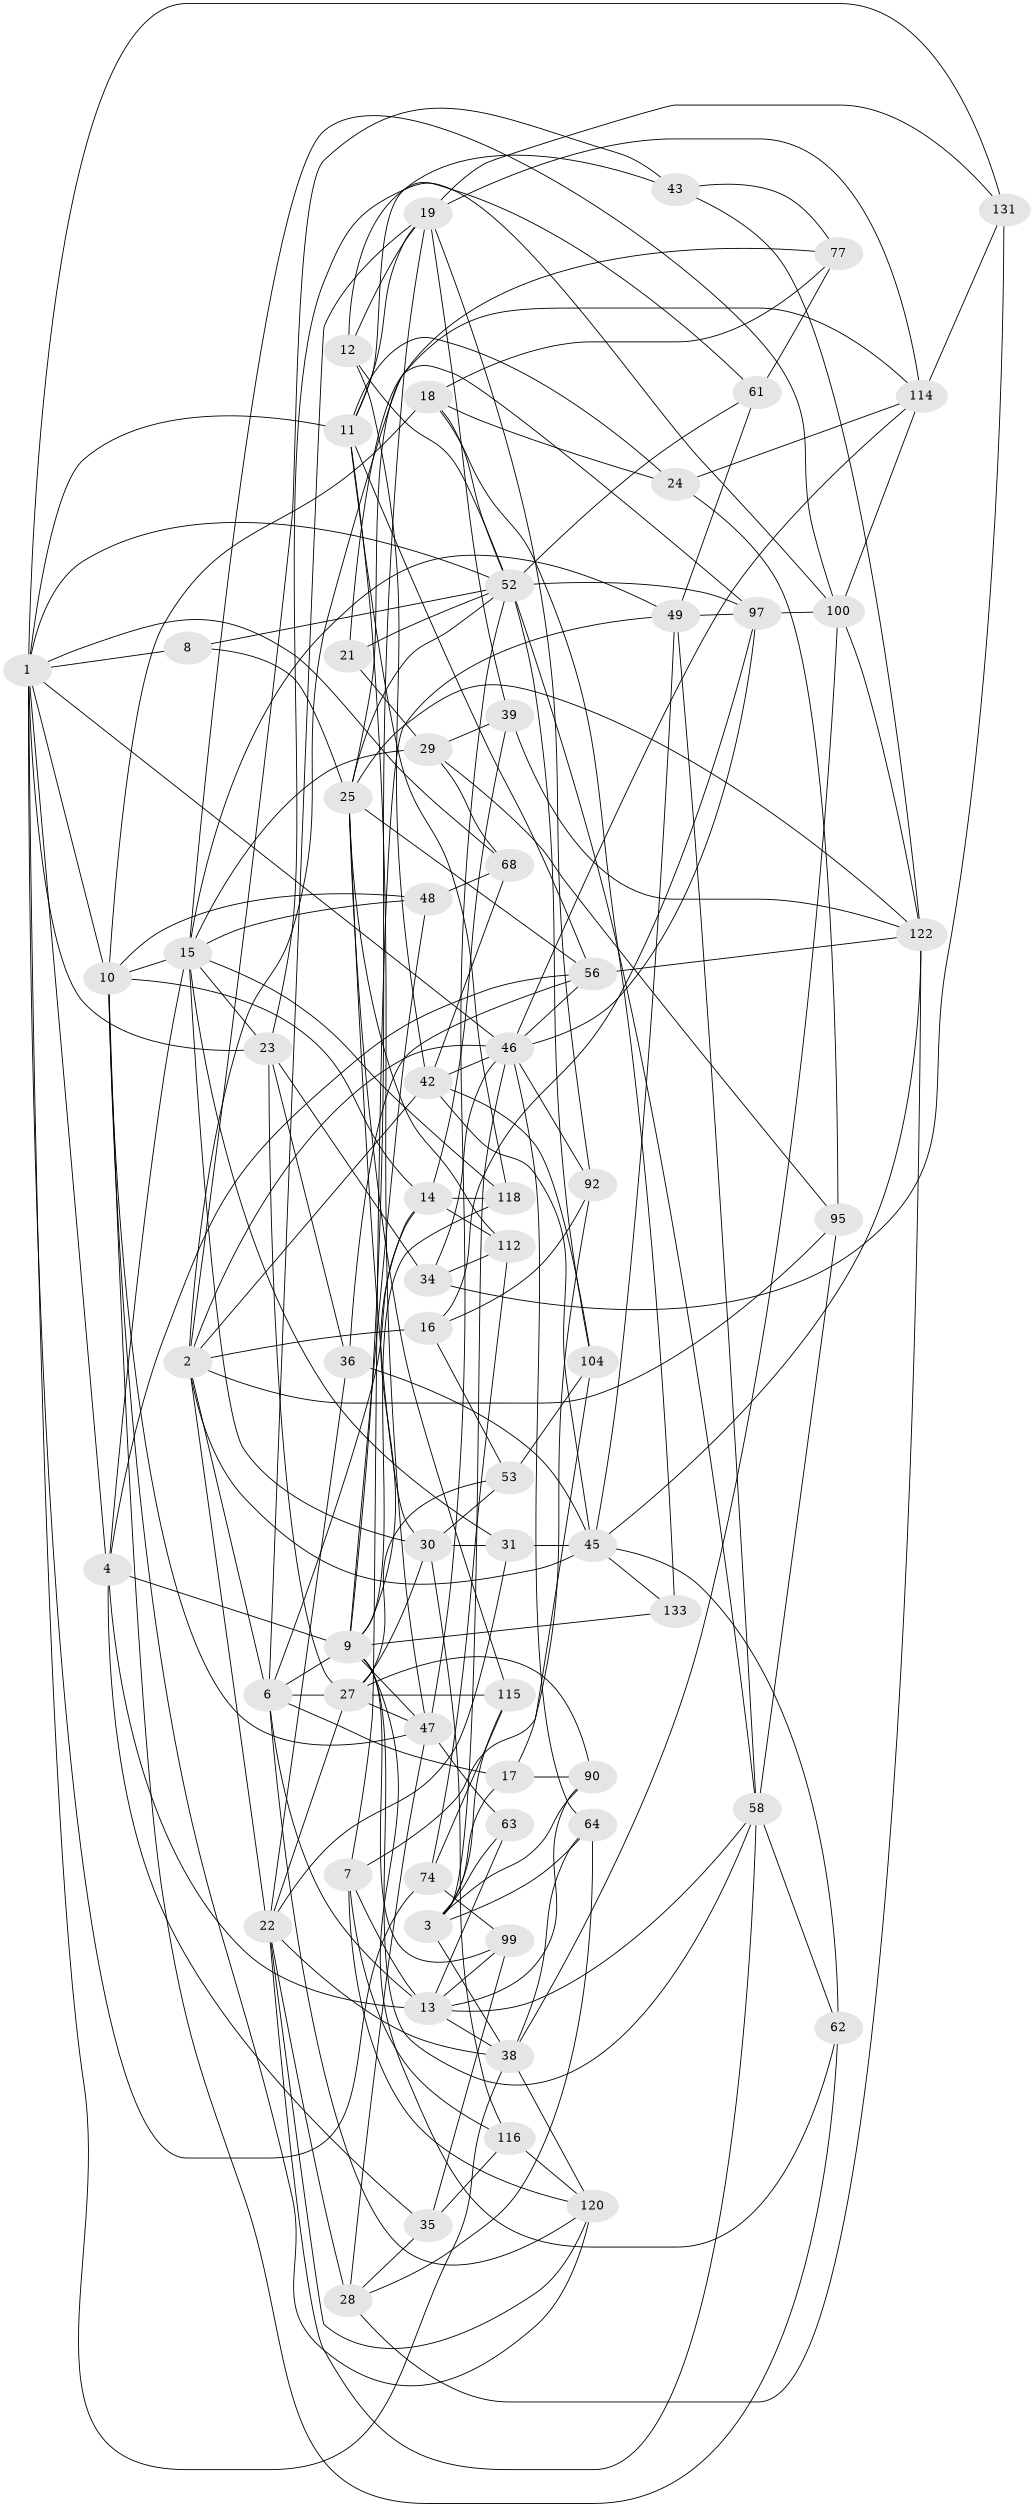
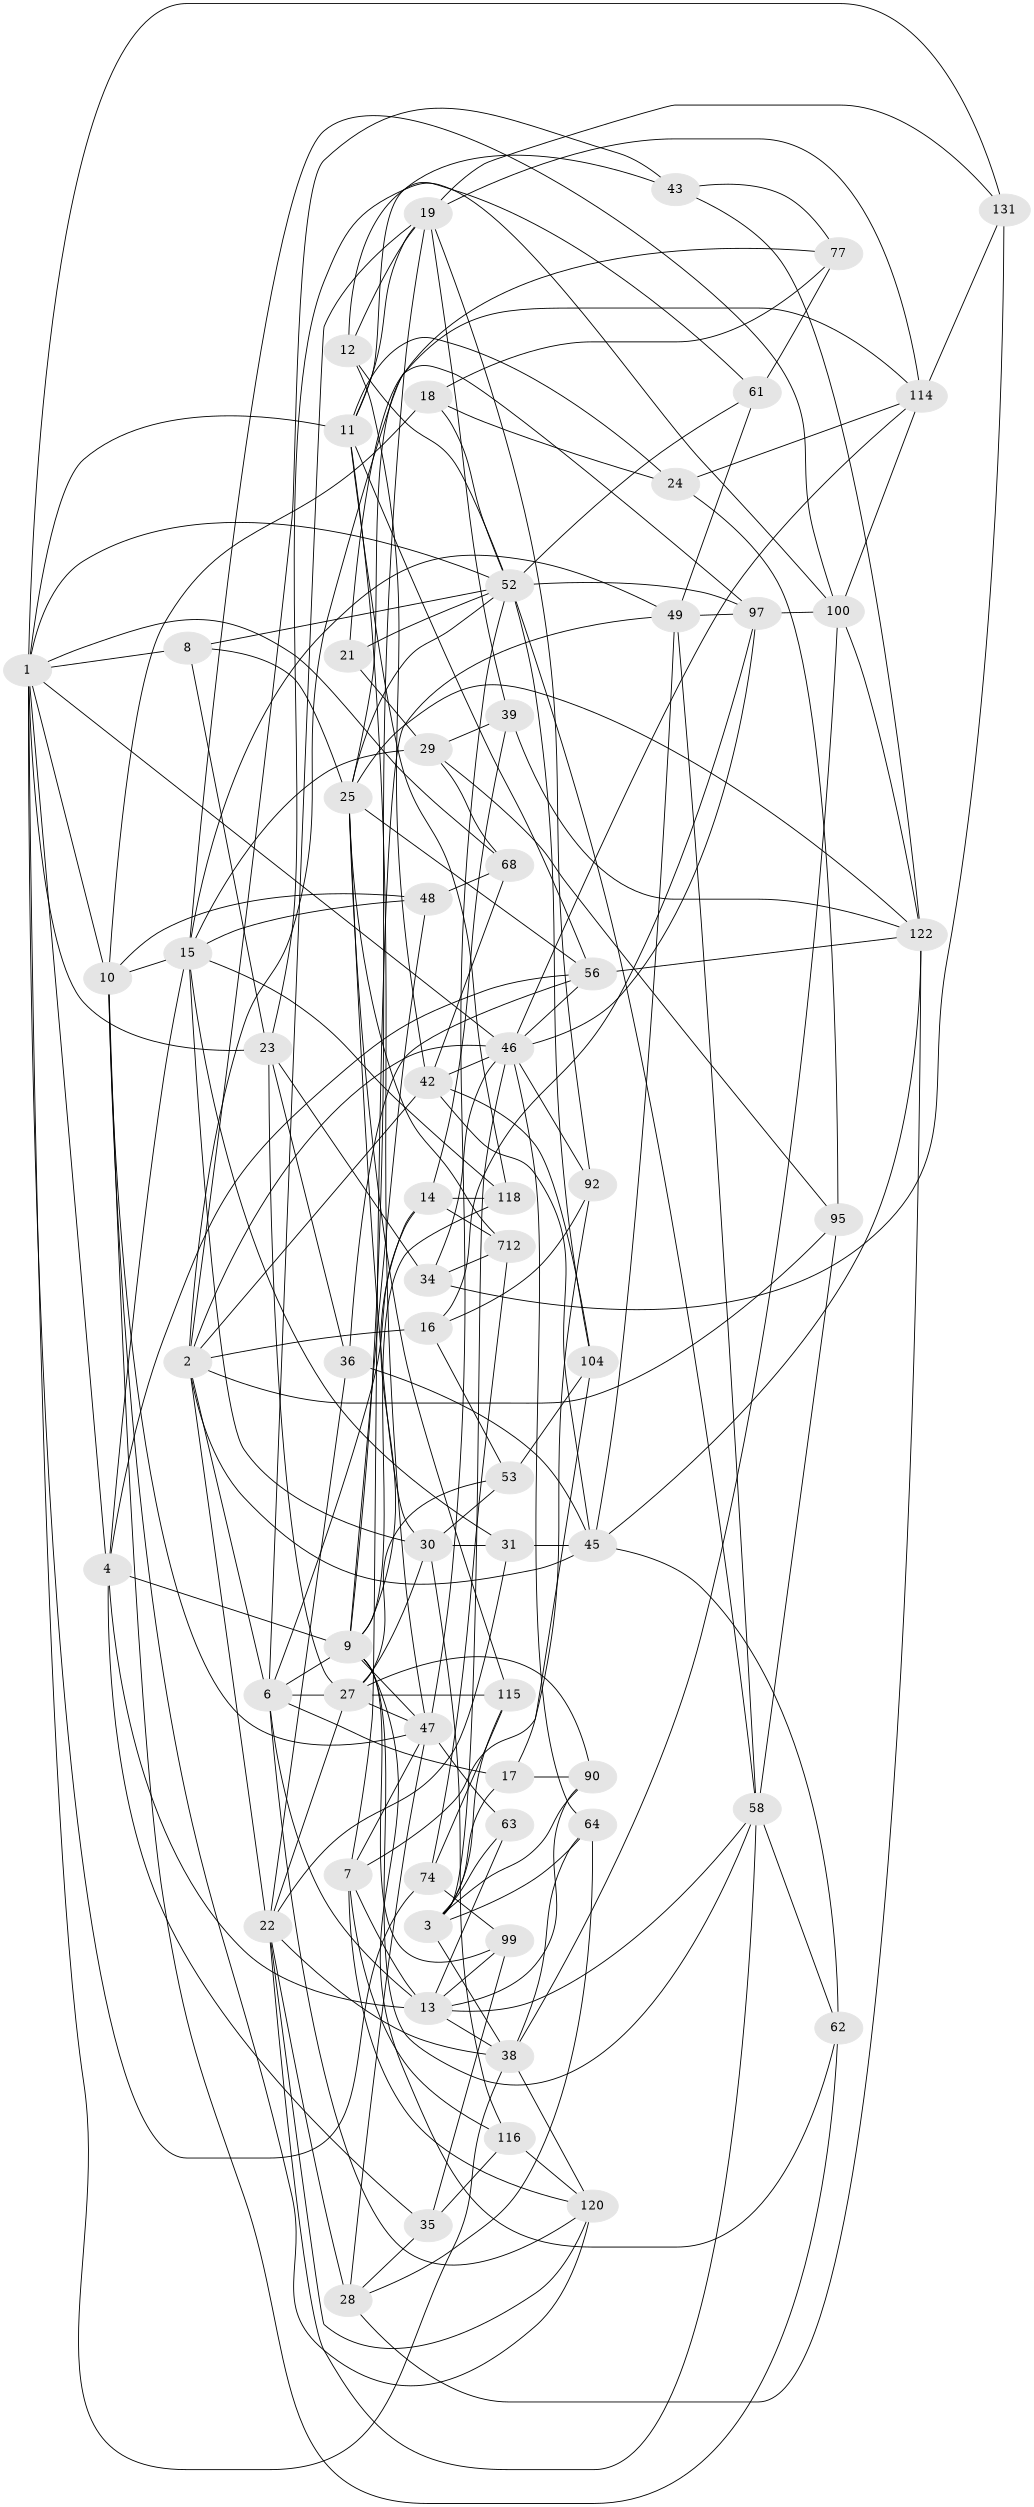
edge "15" -- "23": now "8" -- "23"
edge "10" -- "14": removed
node "112": label "112" -> "712"
node "133": removed
edge "47" -- "7": added
